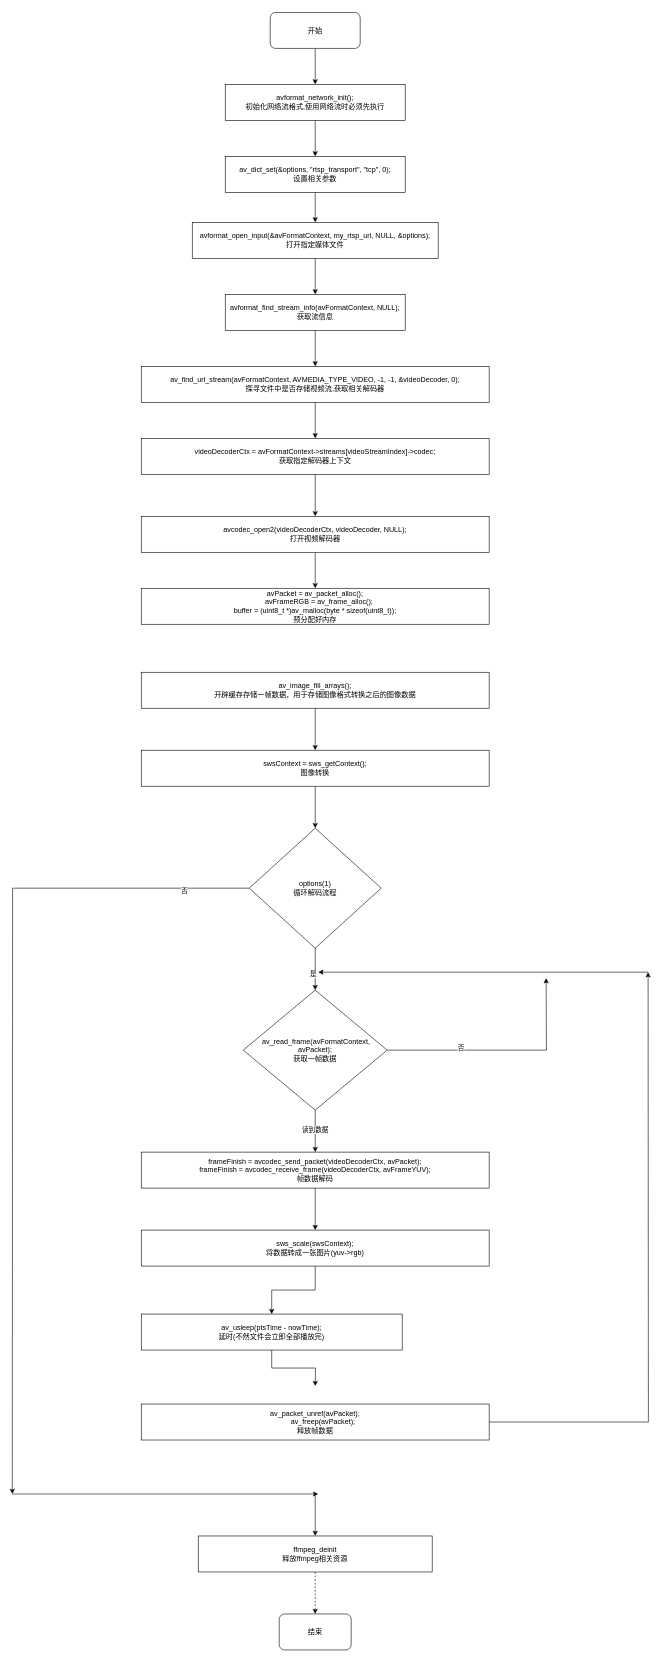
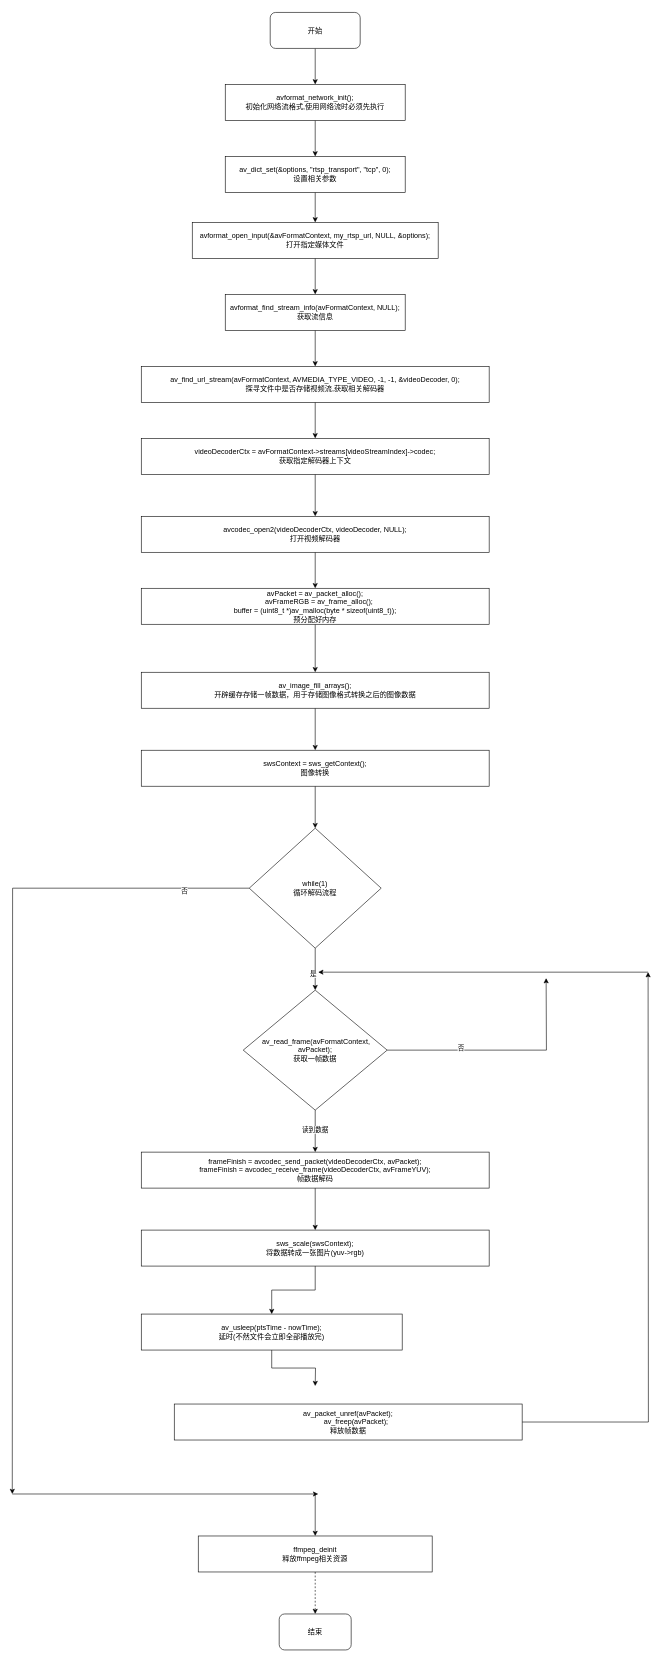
edge "avPacket = av_packet_alloc(); avFrameRGB = av_frame_alloc(); buffer = (uint8_t *)av_malloc(byte * sizeof(uint8_t)); 预分配好内存" -> "av_image_fill_arrays(); 开辟缓存存储一帧数据，用于存储图像格式转换之后的图像数据": added
node "options(1) 循环解码流程": label "options(1) 循环解码流程" -> "while(1) 循环解码流程"
node "av_packet_unref(avPacket); av_freep(avPacket); 释放帧数据": moved (315, 1422) -> (348, 1422)
